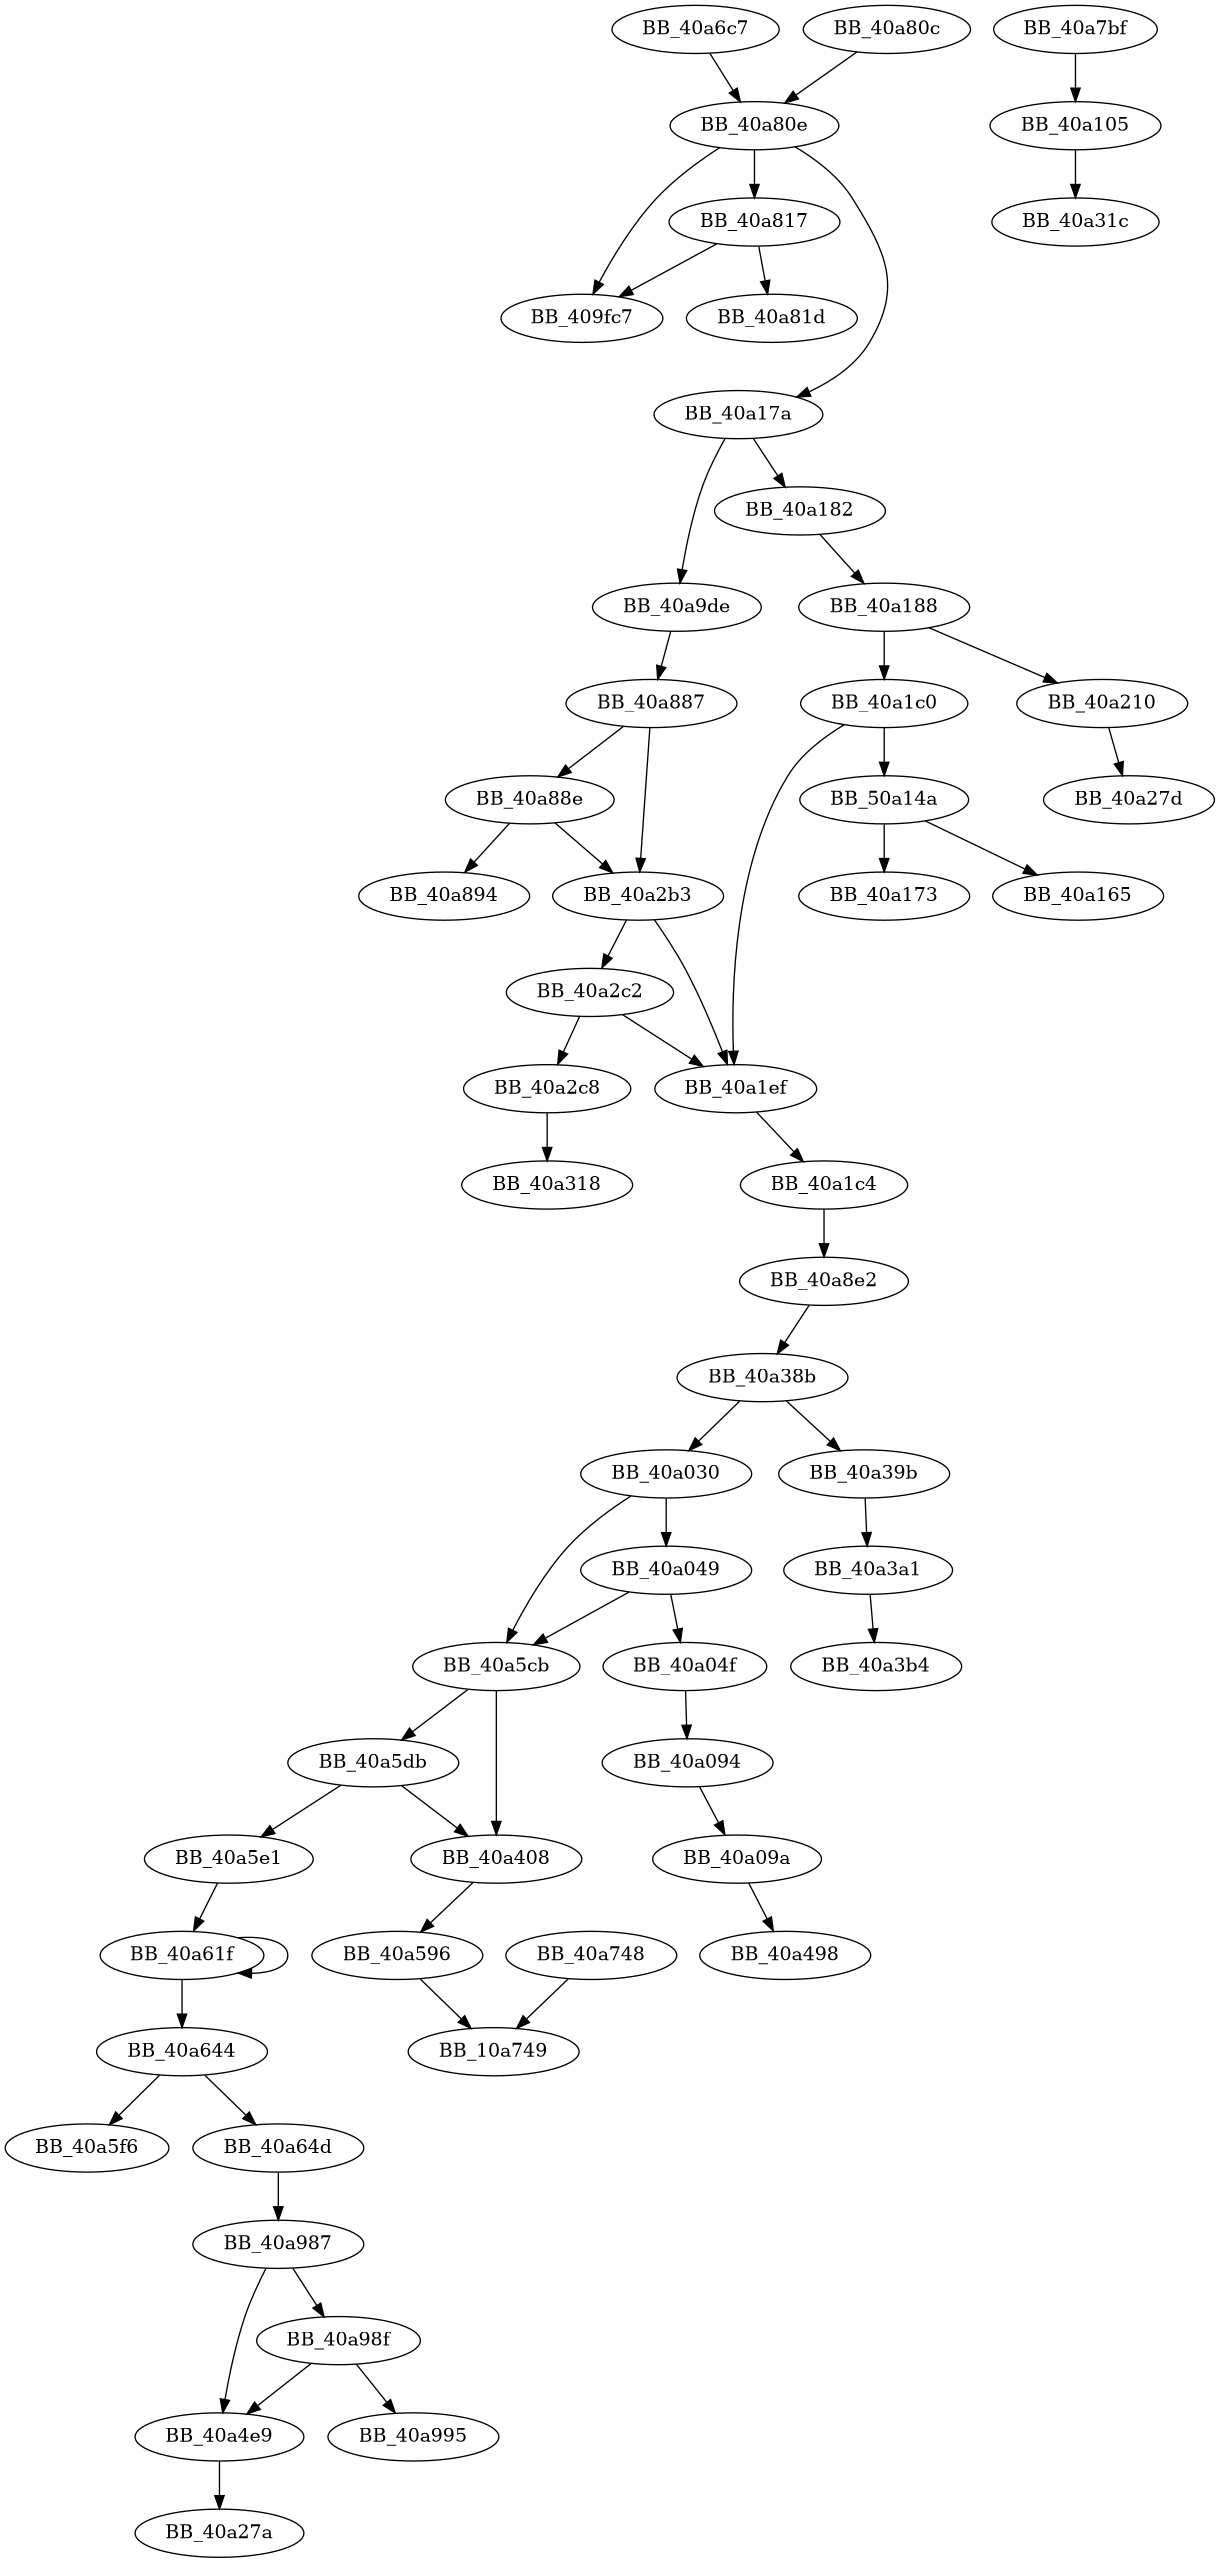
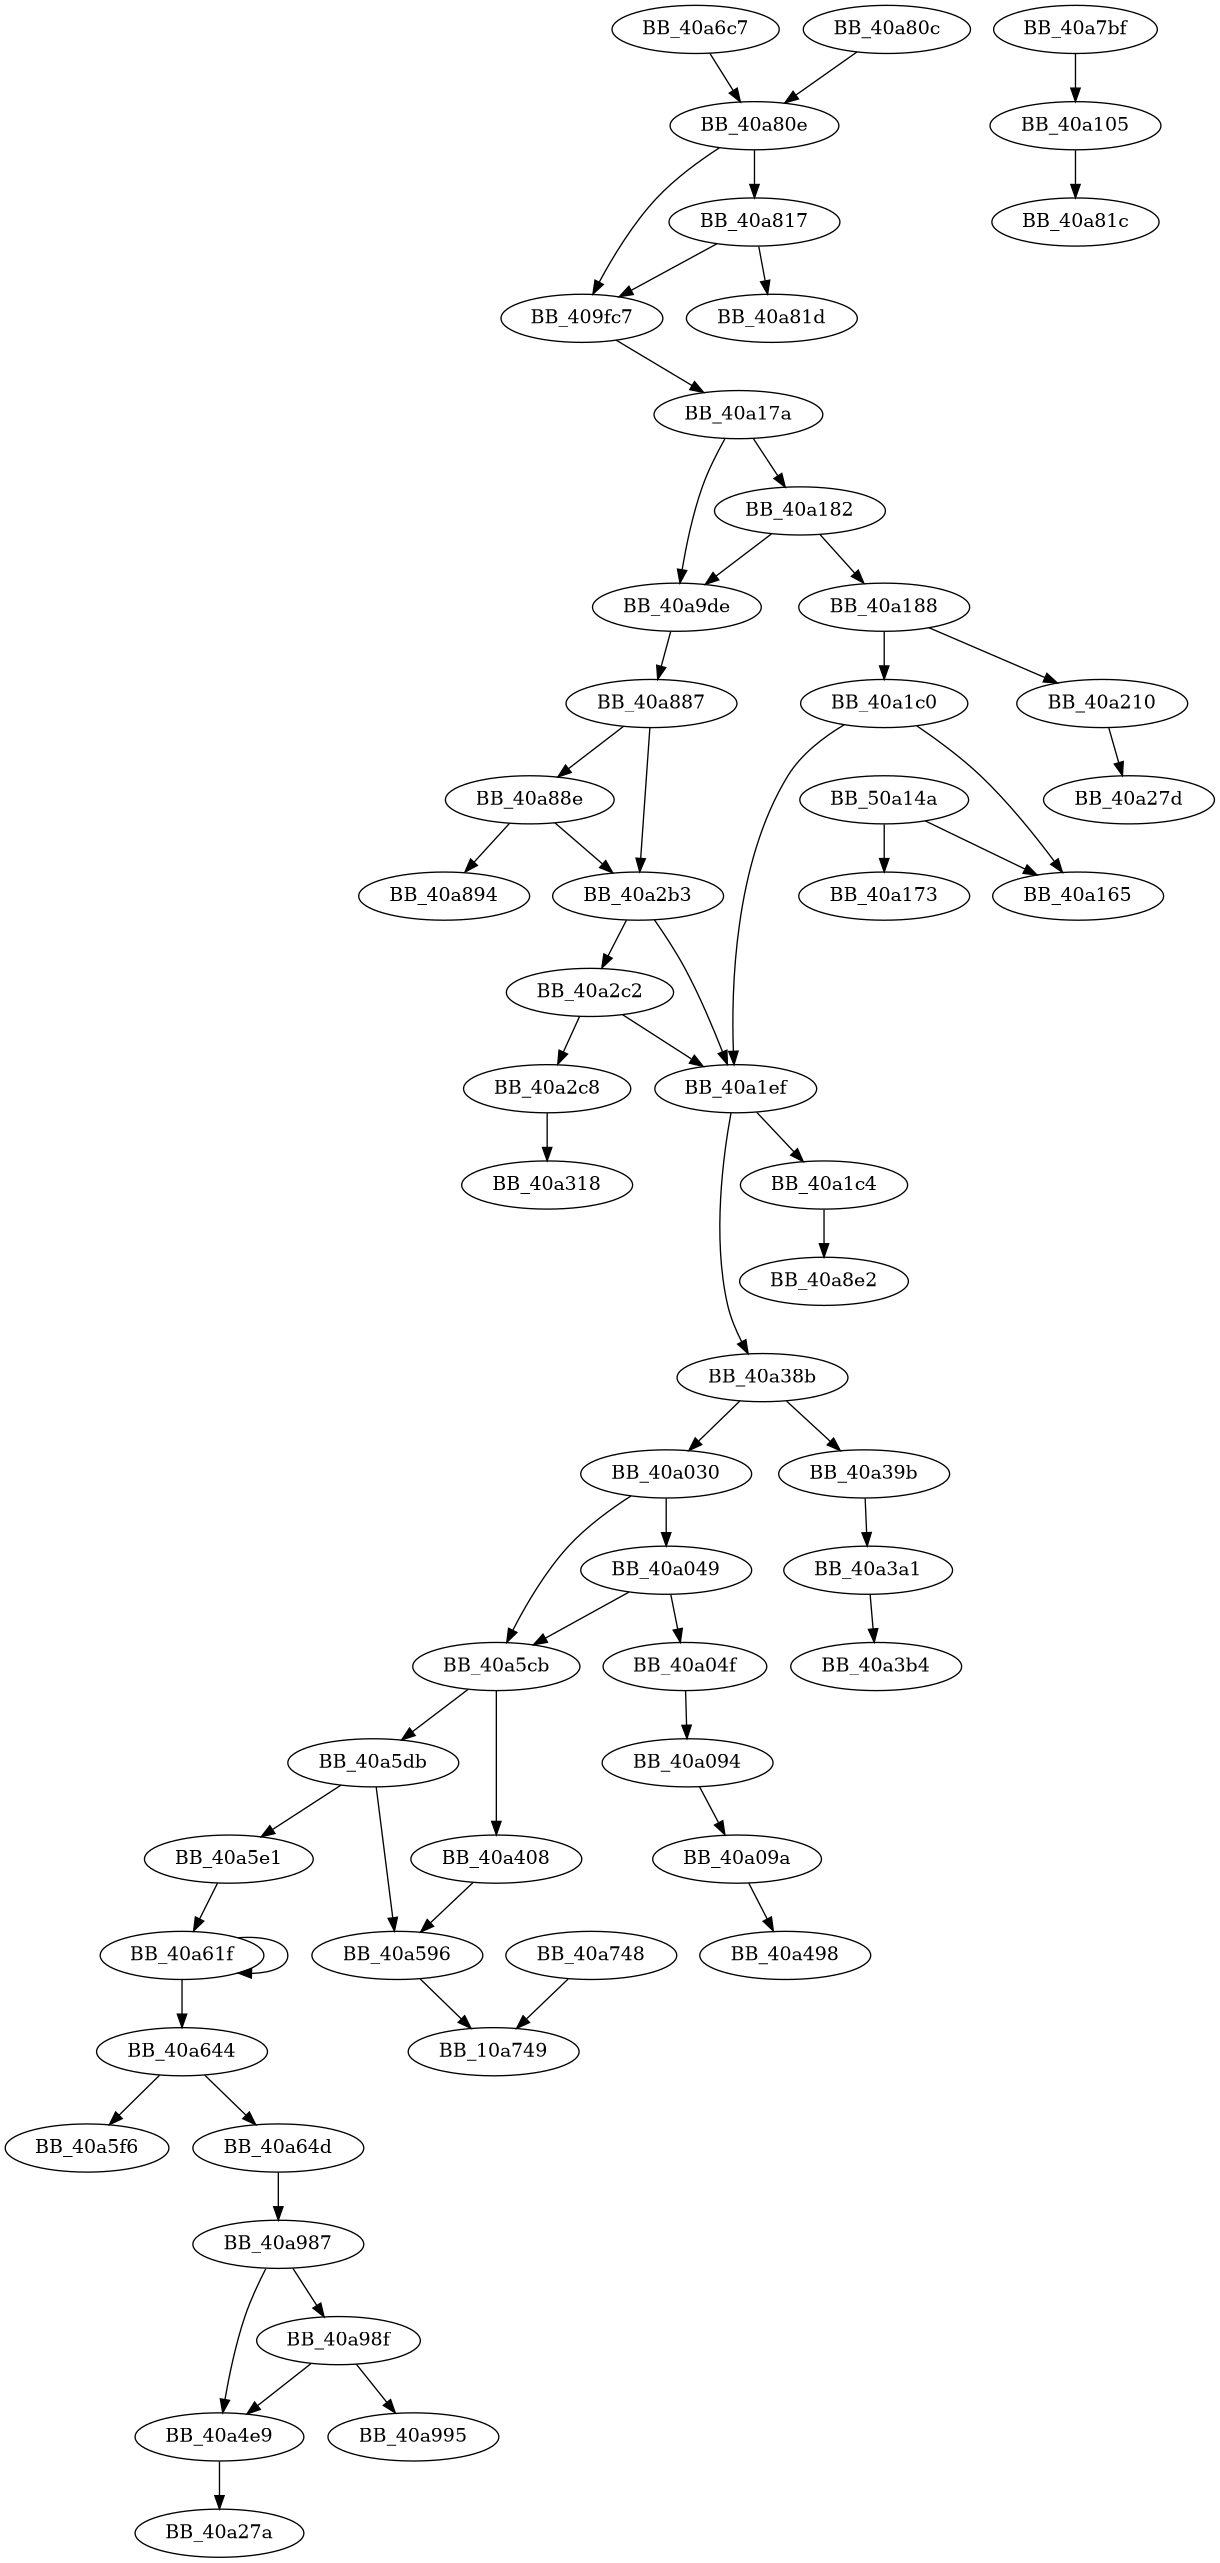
node "BB_40a31c": label "BB_40a31c" -> "BB_40a81c"
edge "BB_40a80e" -> "BB_40a17a": now "BB_409fc7" -> "BB_40a17a"
edge "BB_40a182" -> "BB_40a9de": added
edge "BB_40a1c0" -> "BB_50a14a": now "BB_40a1c0" -> "BB_40a165"
edge "BB_40a8e2" -> "BB_40a38b": now "BB_40a1ef" -> "BB_40a38b"
edge "BB_40a5db" -> "BB_40a408": now "BB_40a5db" -> "BB_40a596"
